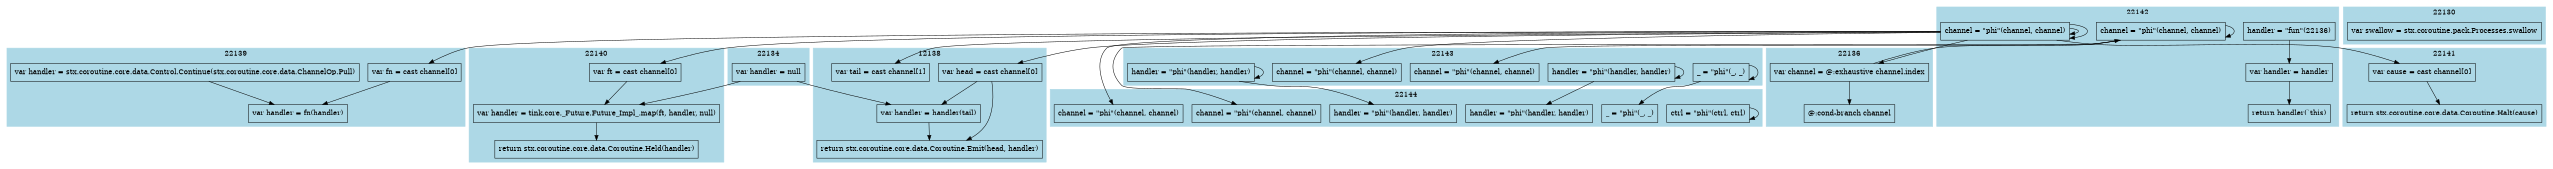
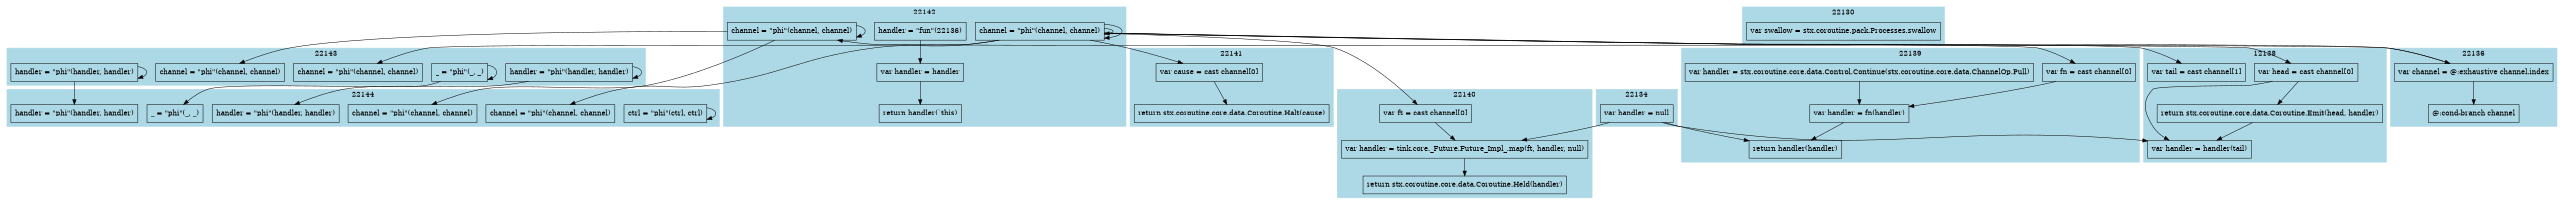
edge "var handler = handler(tail)" -> "return stx.coroutine.core.data.Coroutine.Emit(head, handler)": reversed
node "return handler(handler)": added
